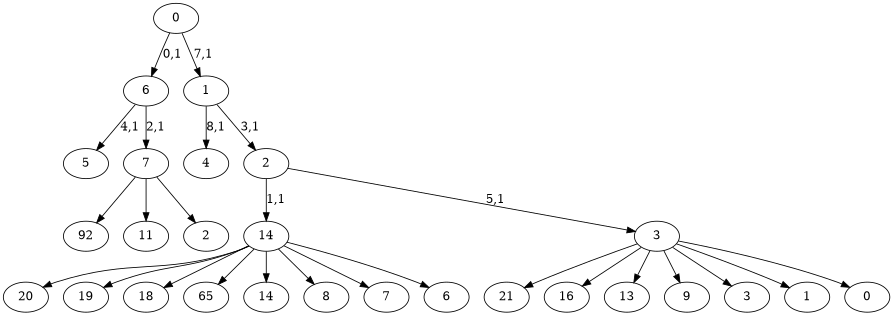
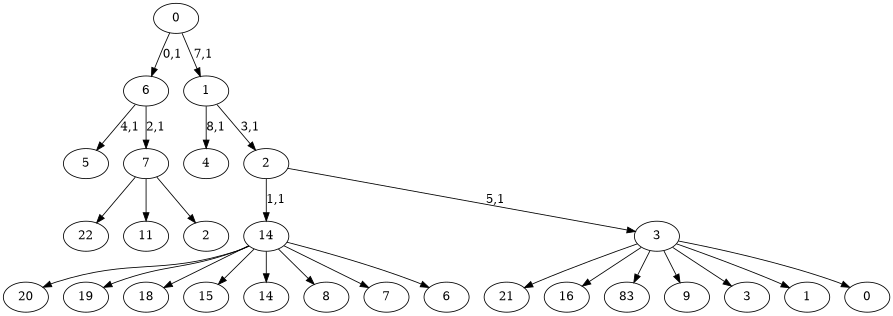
node "92": label "92" -> "22"
node "65": label "65" -> "15"
node "13": label "13" -> "83"
